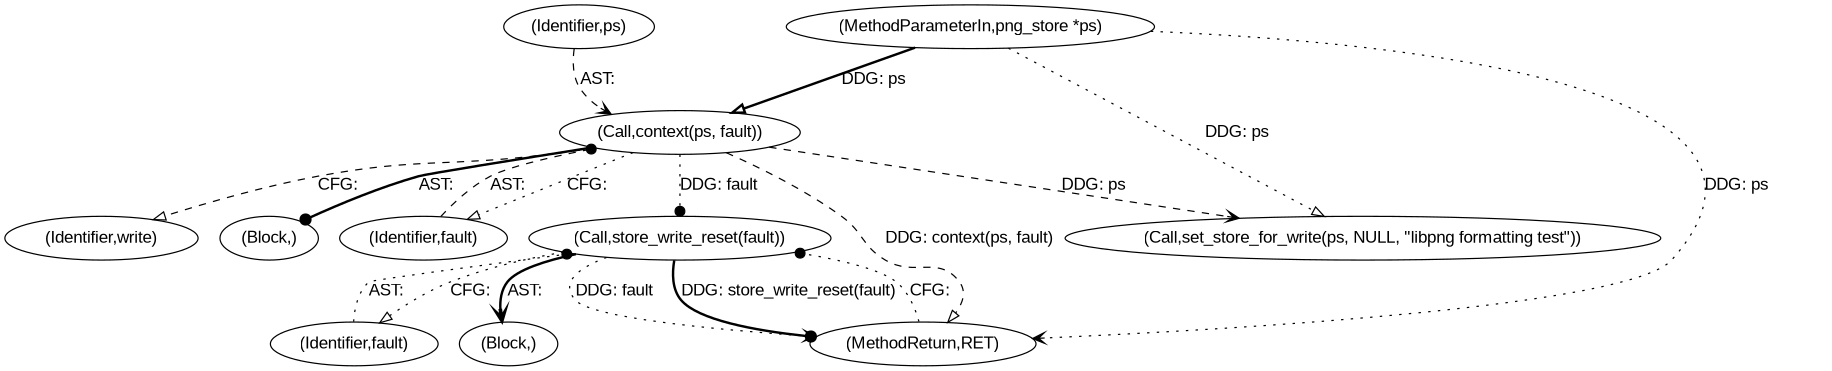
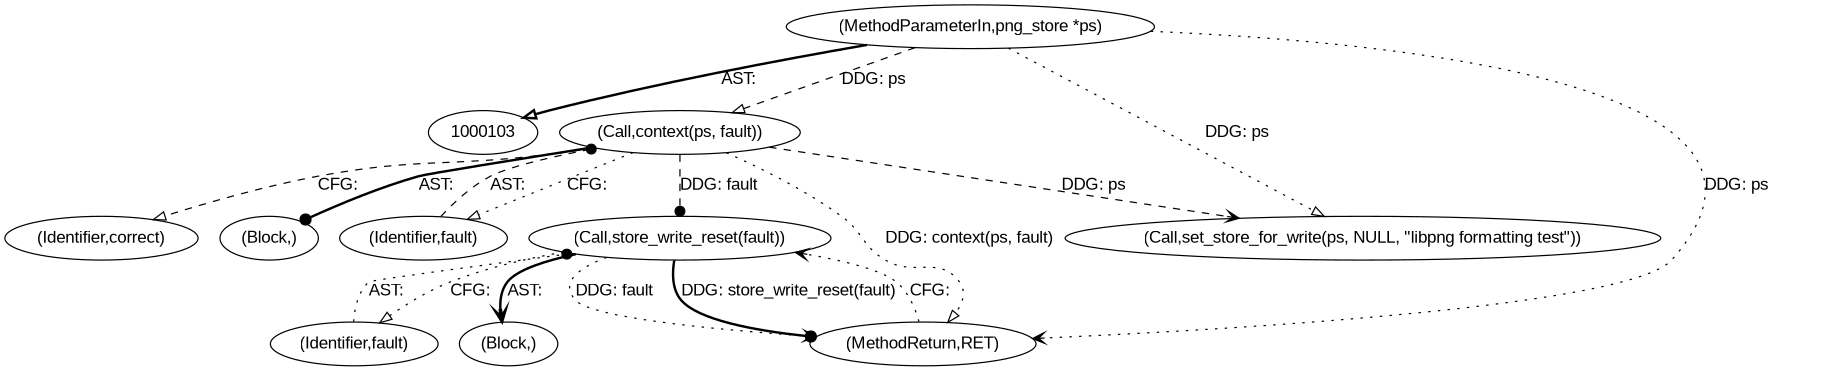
node "(Identifier,ps)": removed
edge "(MethodParameterIn,png_store *ps)" -> "(Call,context(ps, fault))": style bold -> dashed
node "1000103": added
edge "(Call,context(ps, fault))" -> "(Call,store_write_reset(fault))": style dotted -> dashed
edge "(Call,context(ps, fault))" -> "(MethodReturn,RET)": style dashed -> dotted
node "(Identifier,write)": label "(Identifier,write)" -> "(Identifier,correct)"
edge "(MethodReturn,RET)" -> "(Call,store_write_reset(fault))": arrowhead dot -> vee
